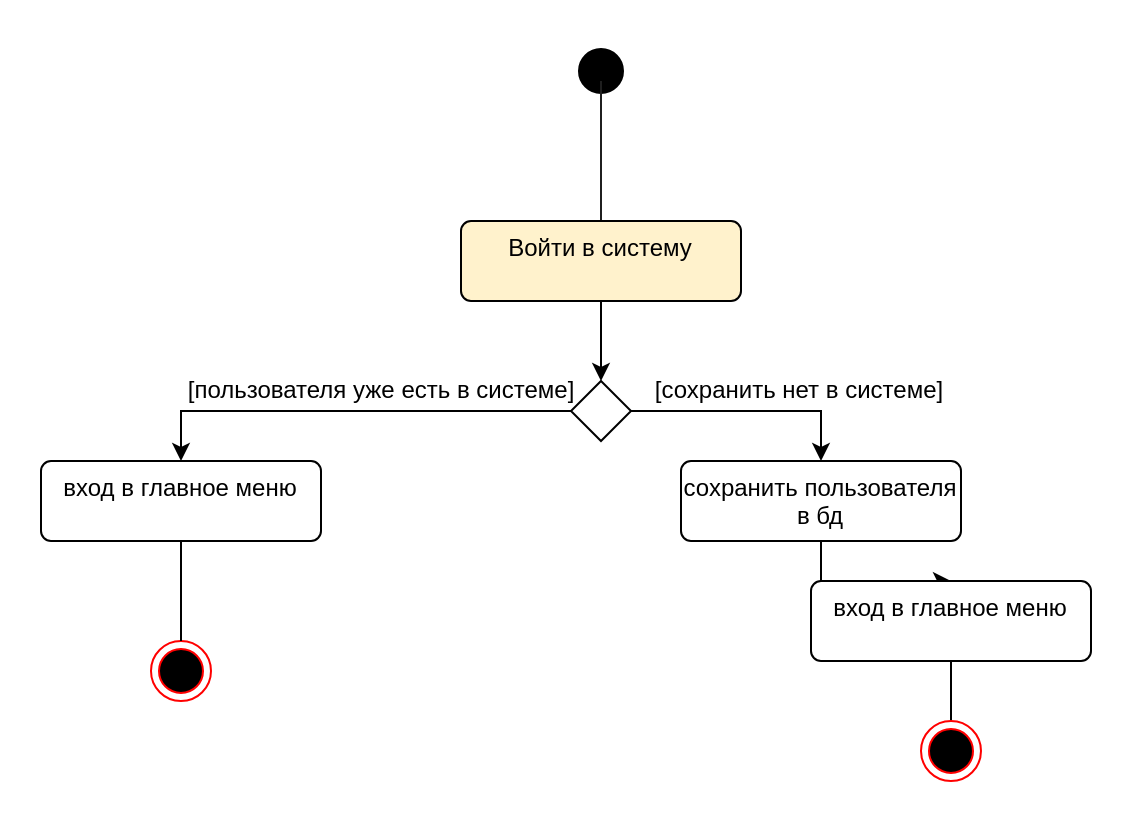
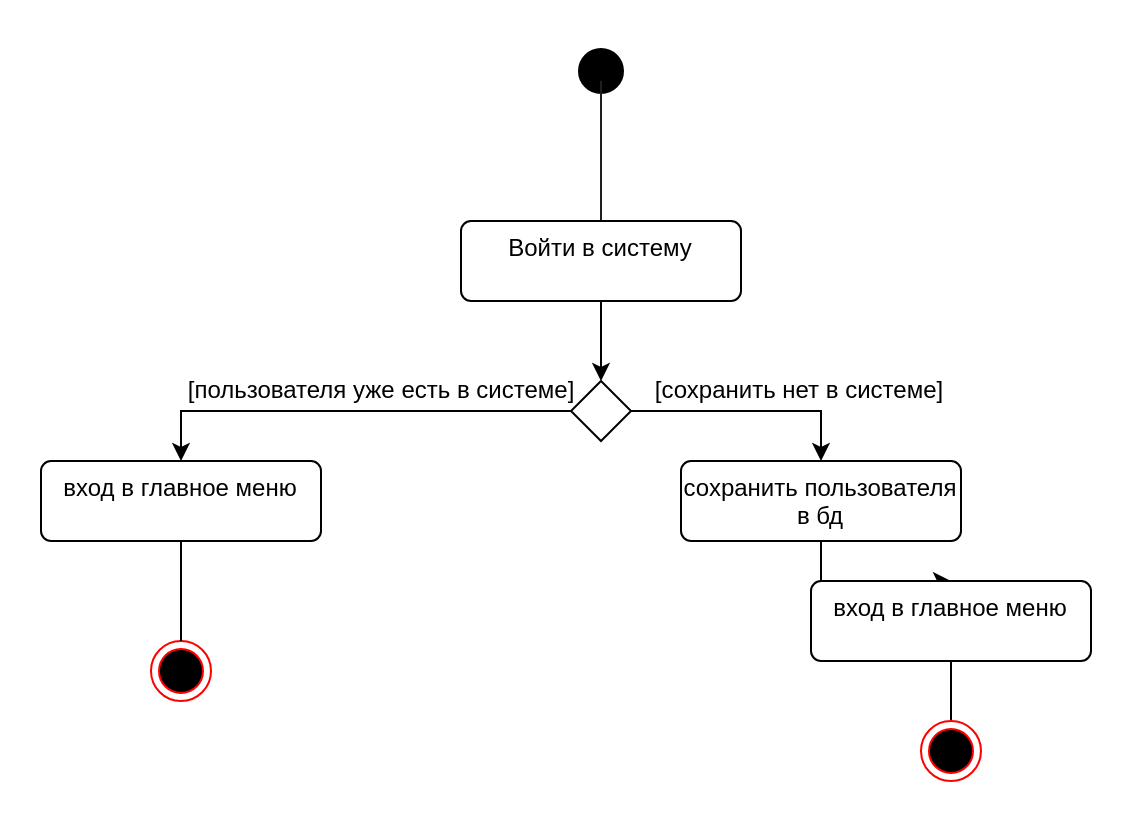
node "Войти в систему": fillcolor #fff2cc -> #ffffff
